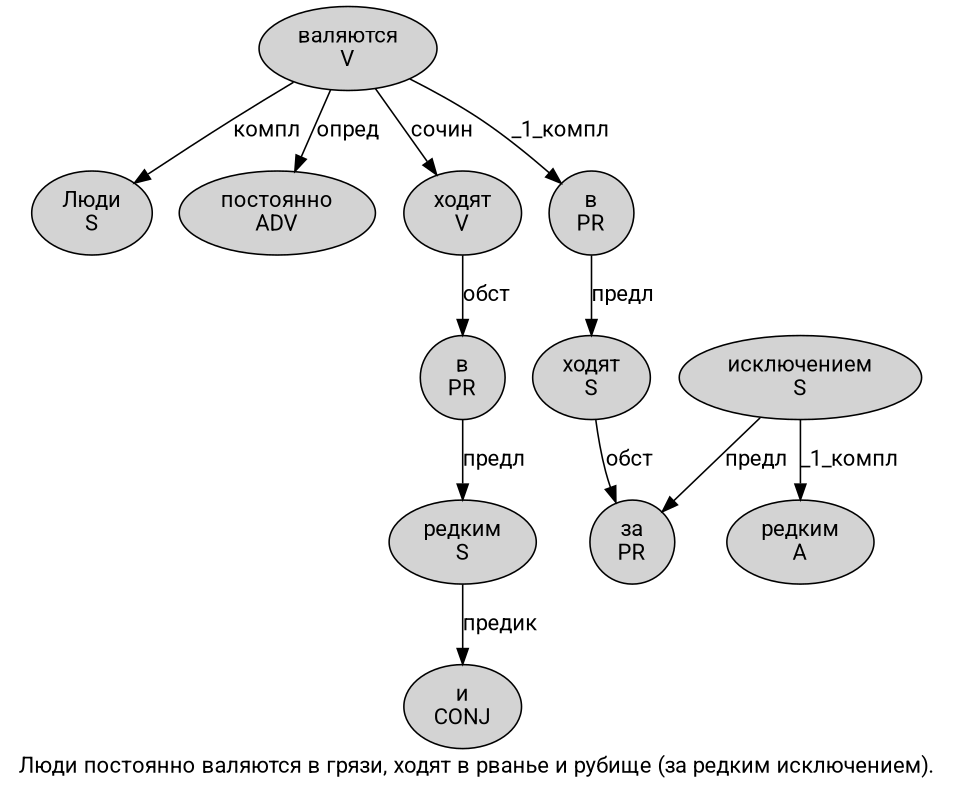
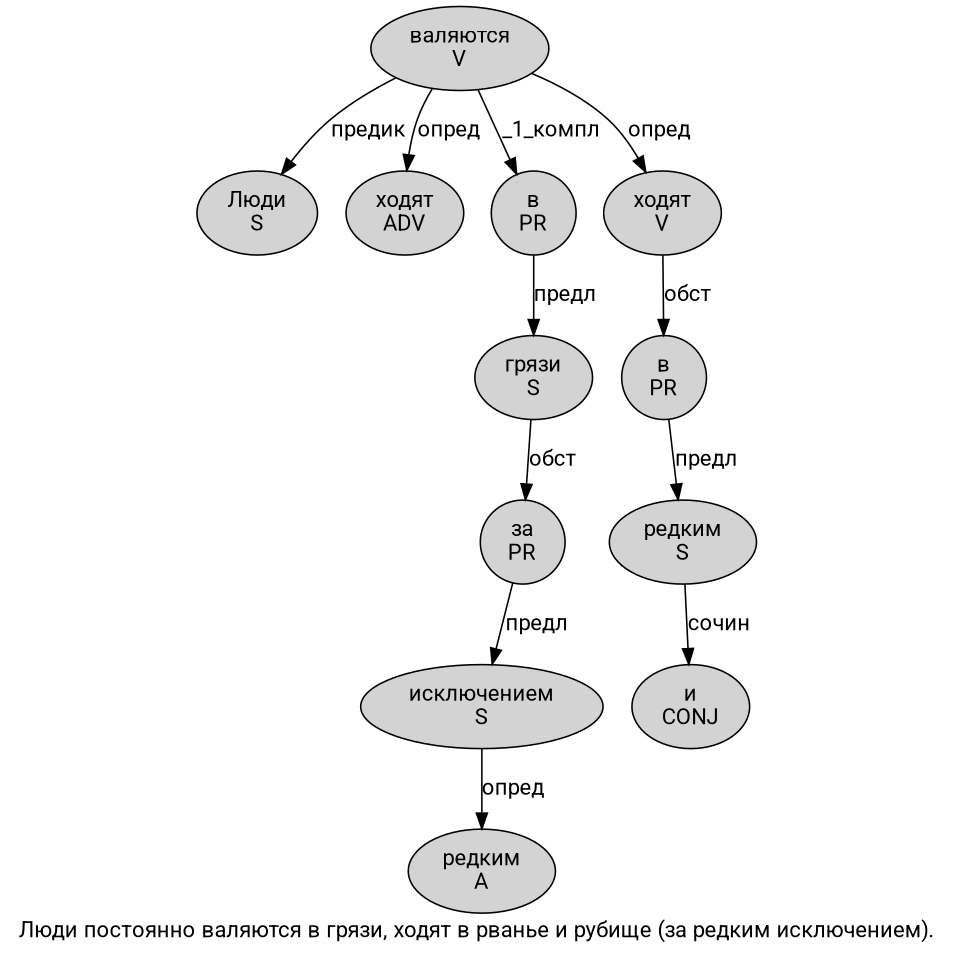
edge "валяются V" -> "Люди S": label "компл" -> "предик"
edge "валяются V" -> "ходят V": label "сочин" -> "опред"
node "постоянно ADV": label "постоянно ADV" -> "ходят ADV"
node "ходят S": label "ходят S" -> "грязи S"
edge "исключением S" -> "за PR": reversed
edge "исключением S" -> "редким A": label "_1_компл" -> "опред"
edge "редким S" -> "и CONJ": label "предик" -> "сочин"
